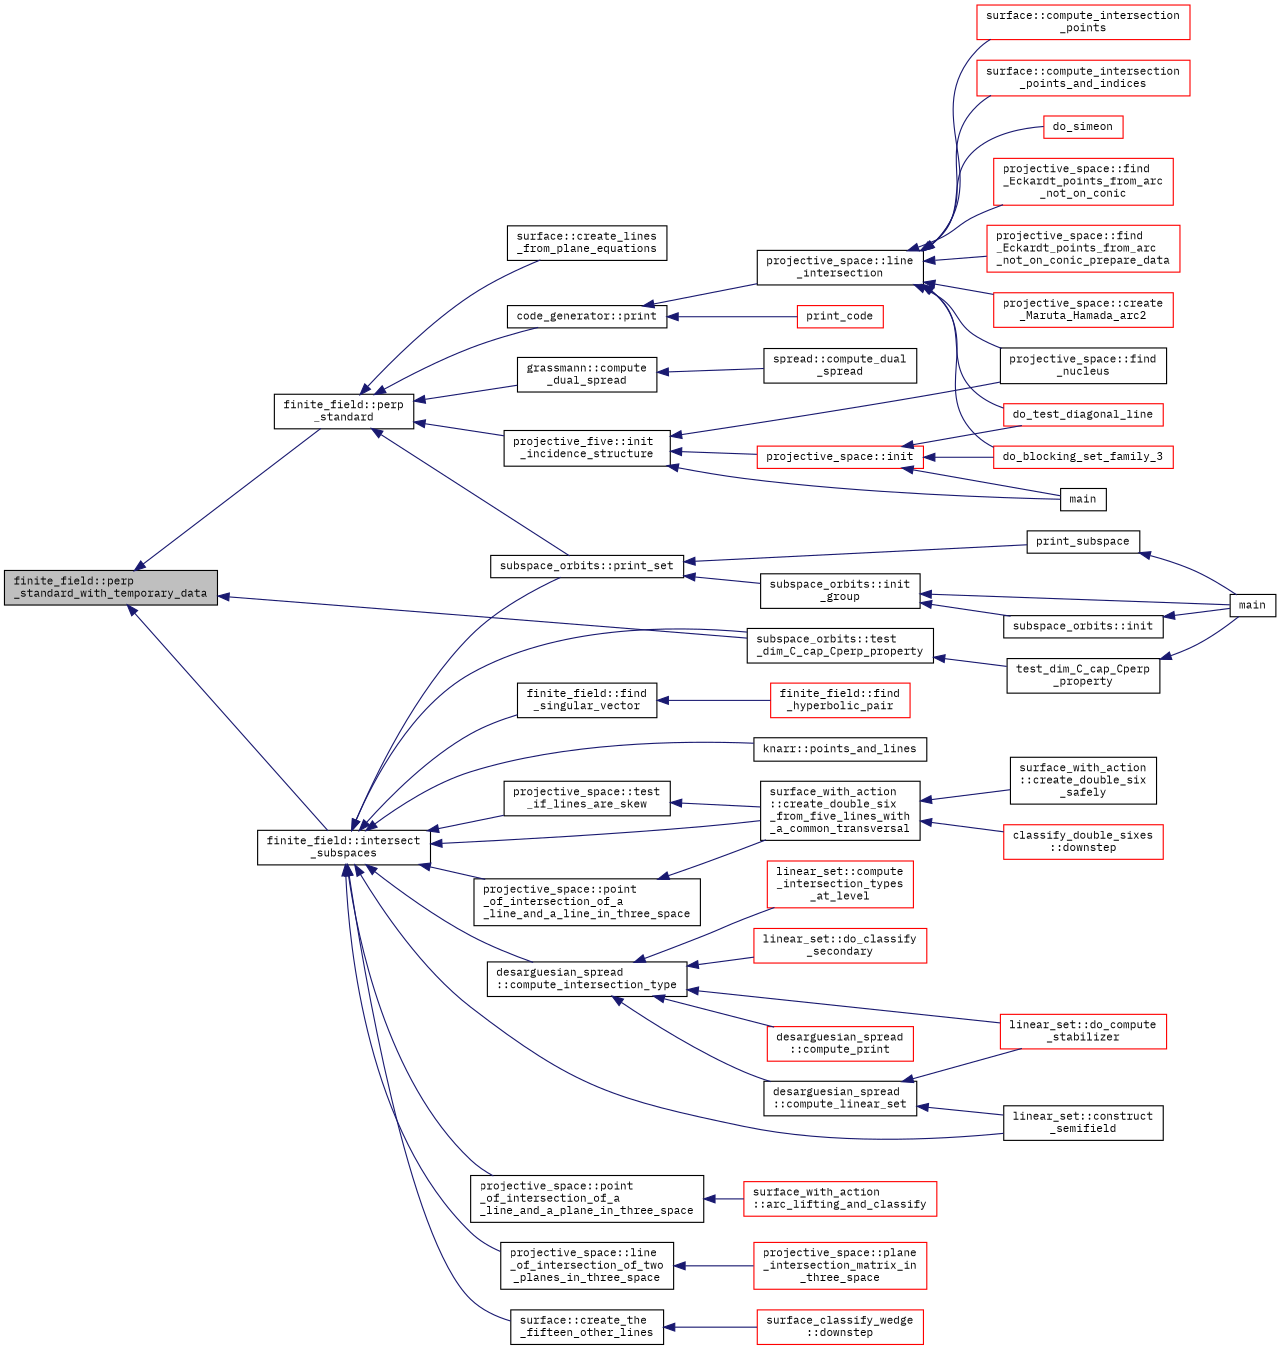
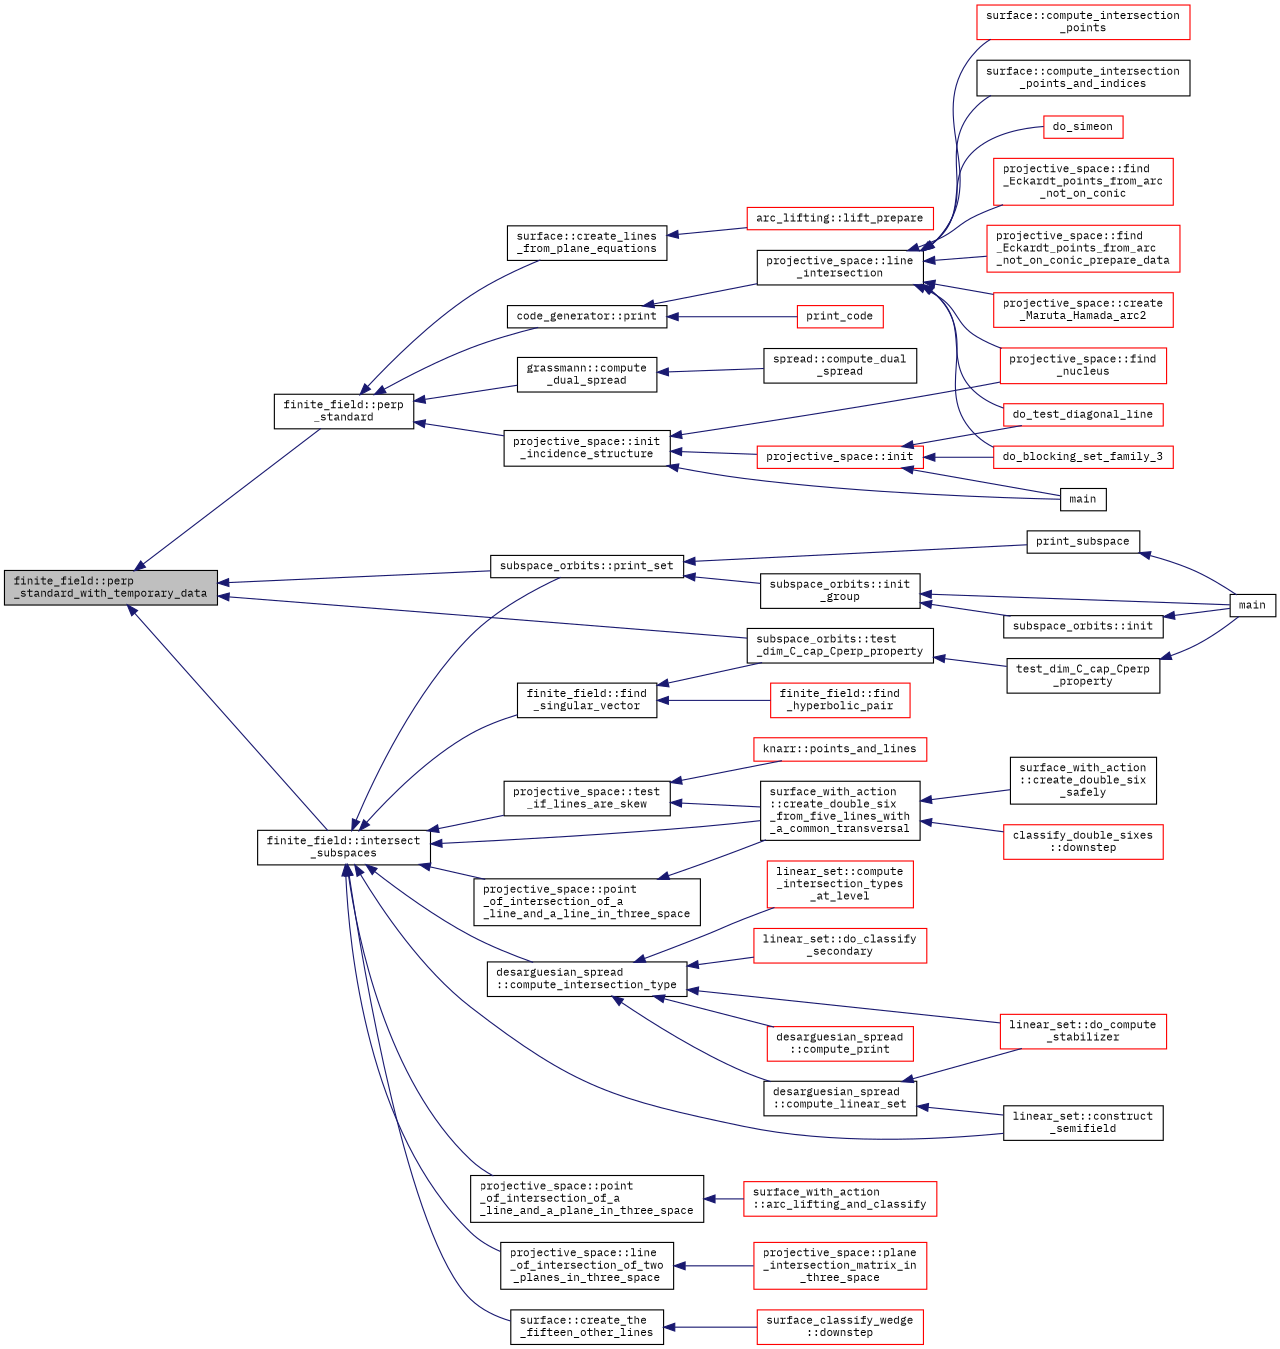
node "surface::compute_intersection _points_and_indices": color red -> black
node "arc_lifting::lift_prepare": added
node "projective_space::find _nucleus": color black -> red
node "projective_five::init _incidence_structure": label "projective_five::init _incidence_structure" -> "projective_space::init _incidence_structure"
edge "subspace_orbits::print_set" -> "finite_field::perp _standard": now "subspace_orbits::print_set" -> "finite_field::perp _standard_with_temporary_data"
edge "subspace_orbits::test _dim_C_cap_Cperp_property" -> "finite_field::intersect _subspaces": now "subspace_orbits::test _dim_C_cap_Cperp_property" -> "finite_field::find _singular_vector"
node "knarr::points_and_lines": color black -> red
edge "knarr::points_and_lines" -> "finite_field::intersect _subspaces": now "knarr::points_and_lines" -> "projective_space::test _if_lines_are_skew"
